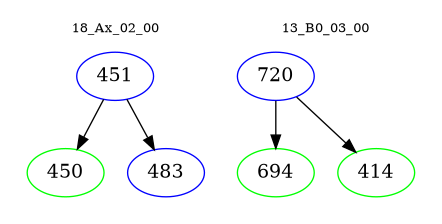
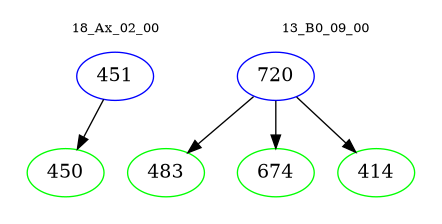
cluster "13_B0_03_00": label "13_B0_03_00" -> "13_B0_09_00"
edge "451" -> "483": now "720" -> "483"
node "483": color blue -> green
node "694": label "694" -> "674"
